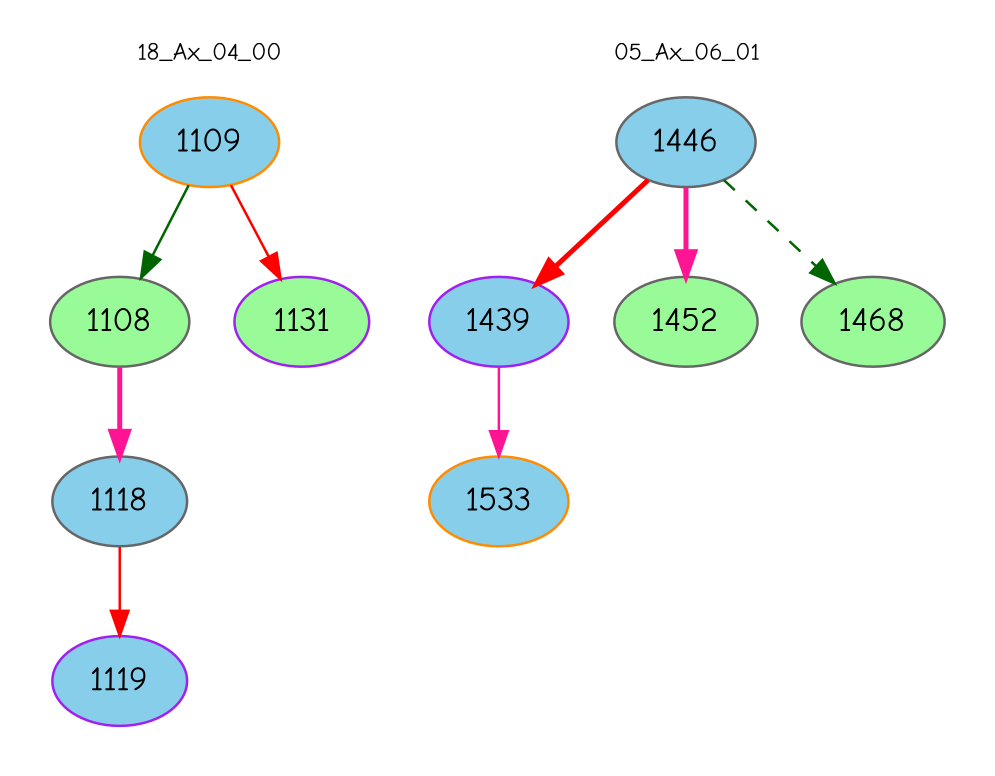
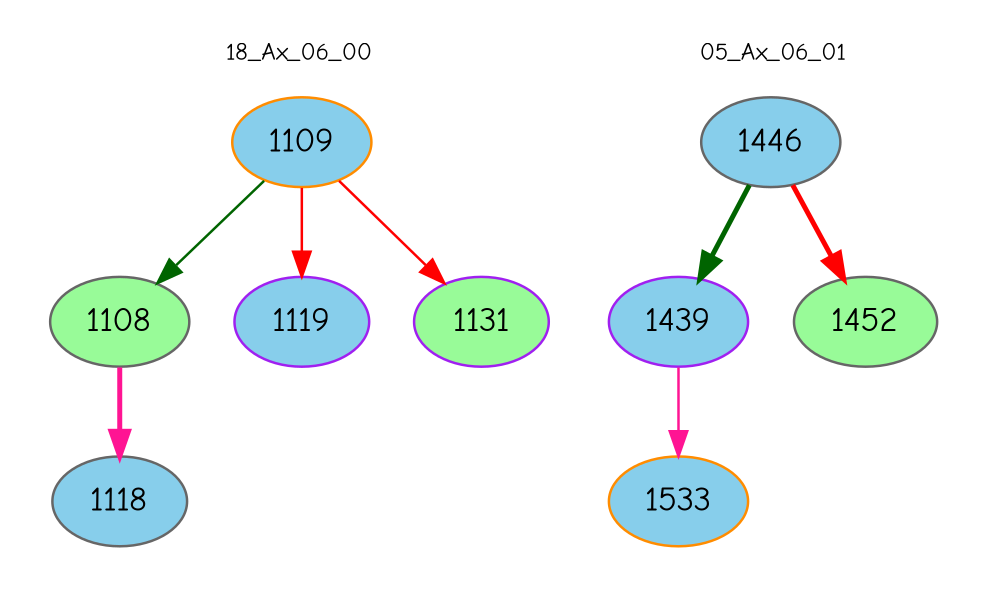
cluster "18_Ax_04_00": label "18_Ax_04_00" -> "18_Ax_06_00"
edge "1446" -> "1452": color deeppink -> red
edge "1446" -> "1439": color red -> darkgreen
node "1468": removed
edge "1118" -> "1119": now "1109" -> "1119"
